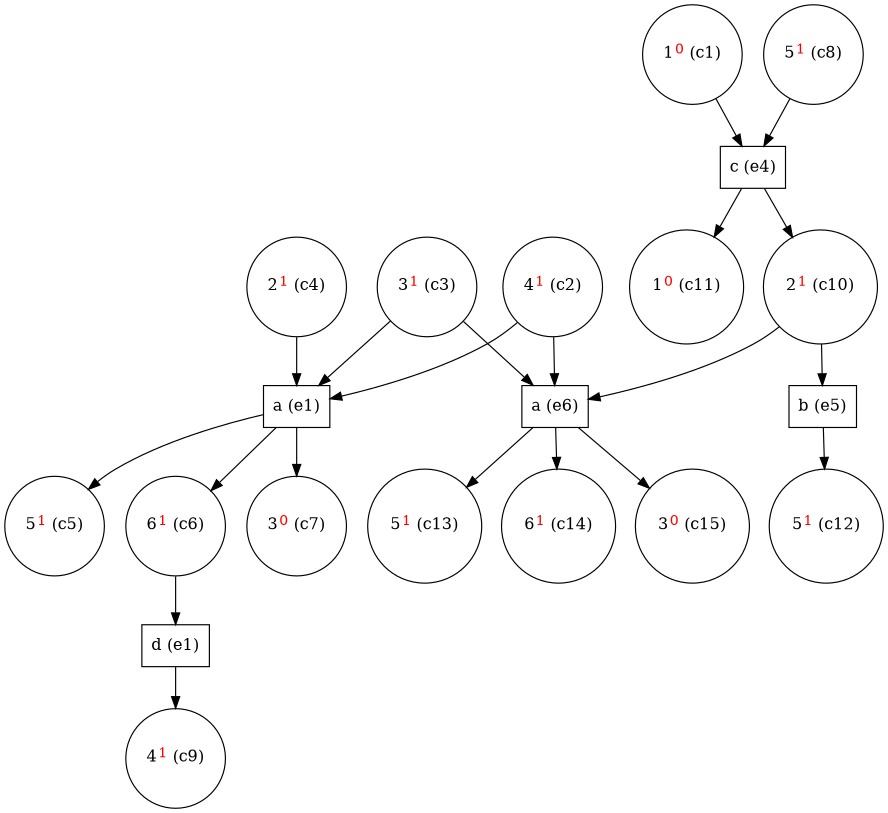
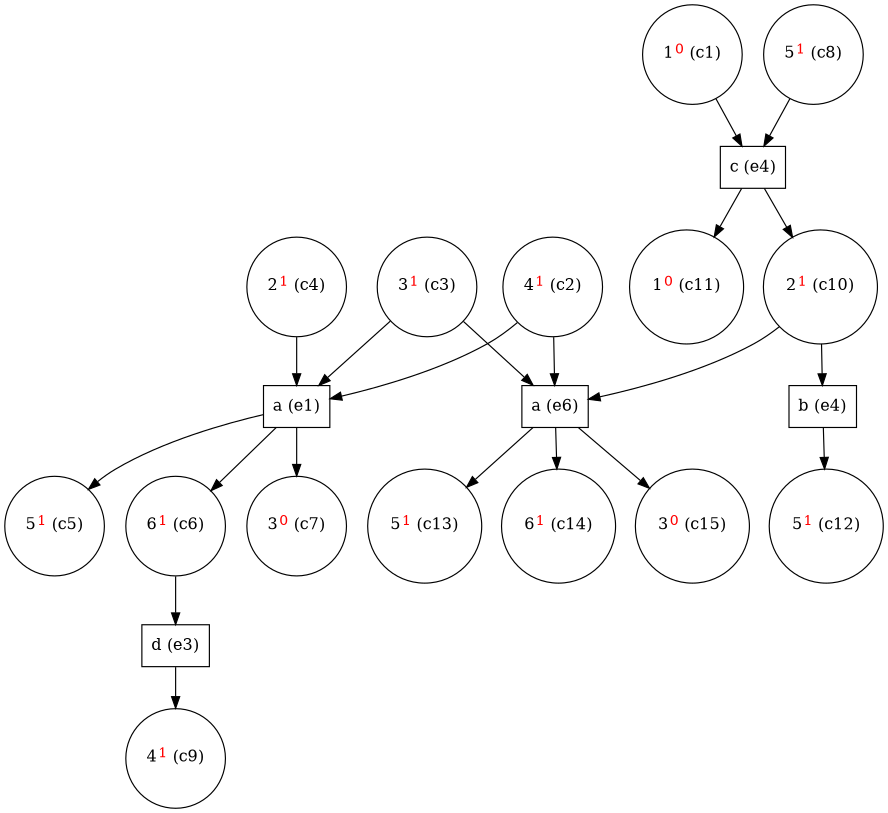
node "b (e5)": label "b (e5)" -> "b (e4)"
node "d (e1)": label "d (e1)" -> "d (e3)"
